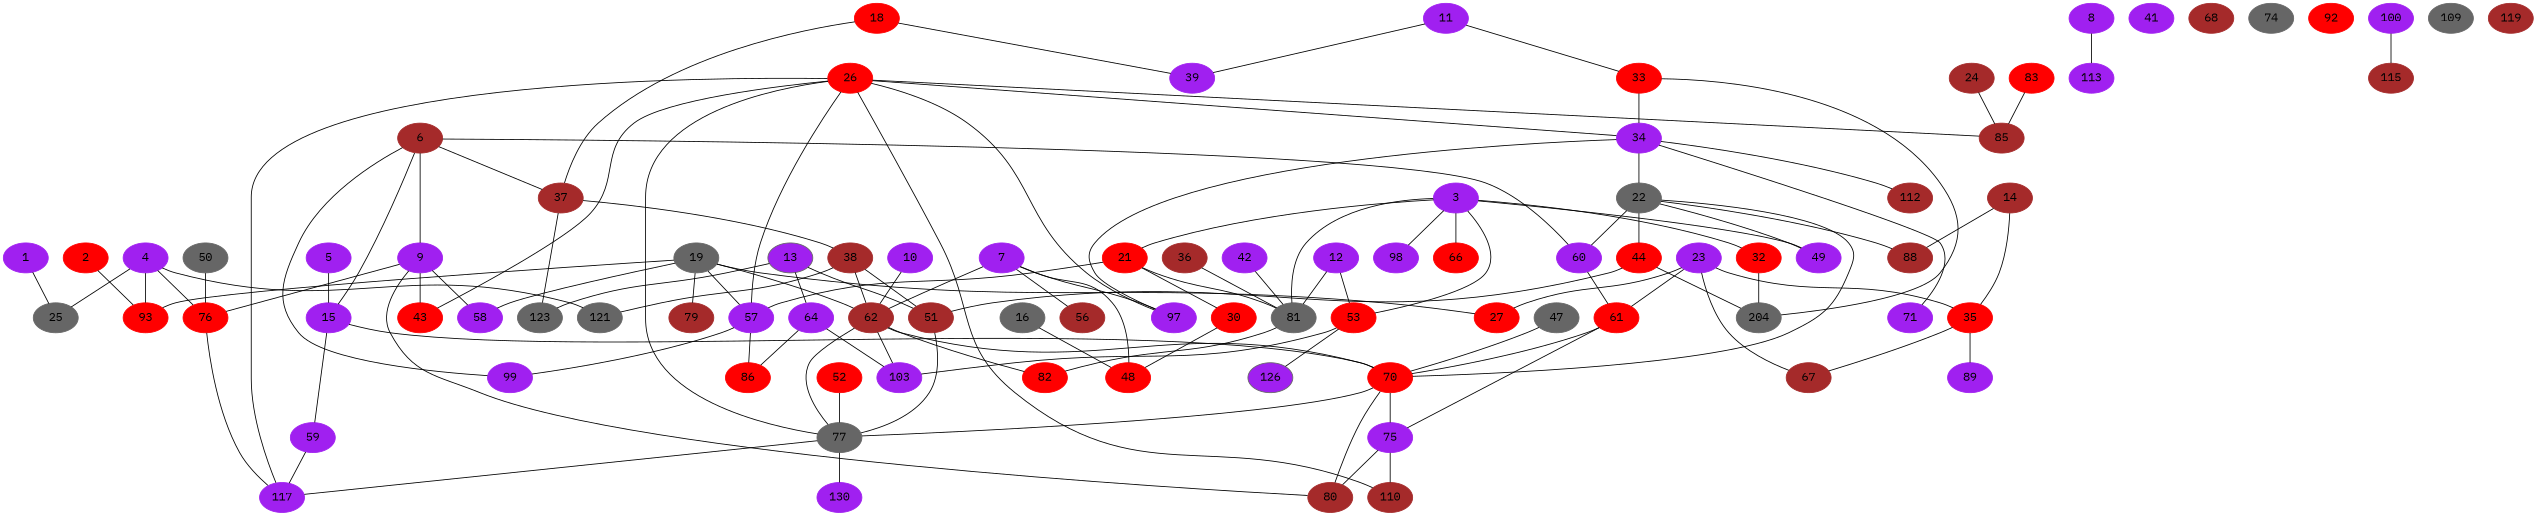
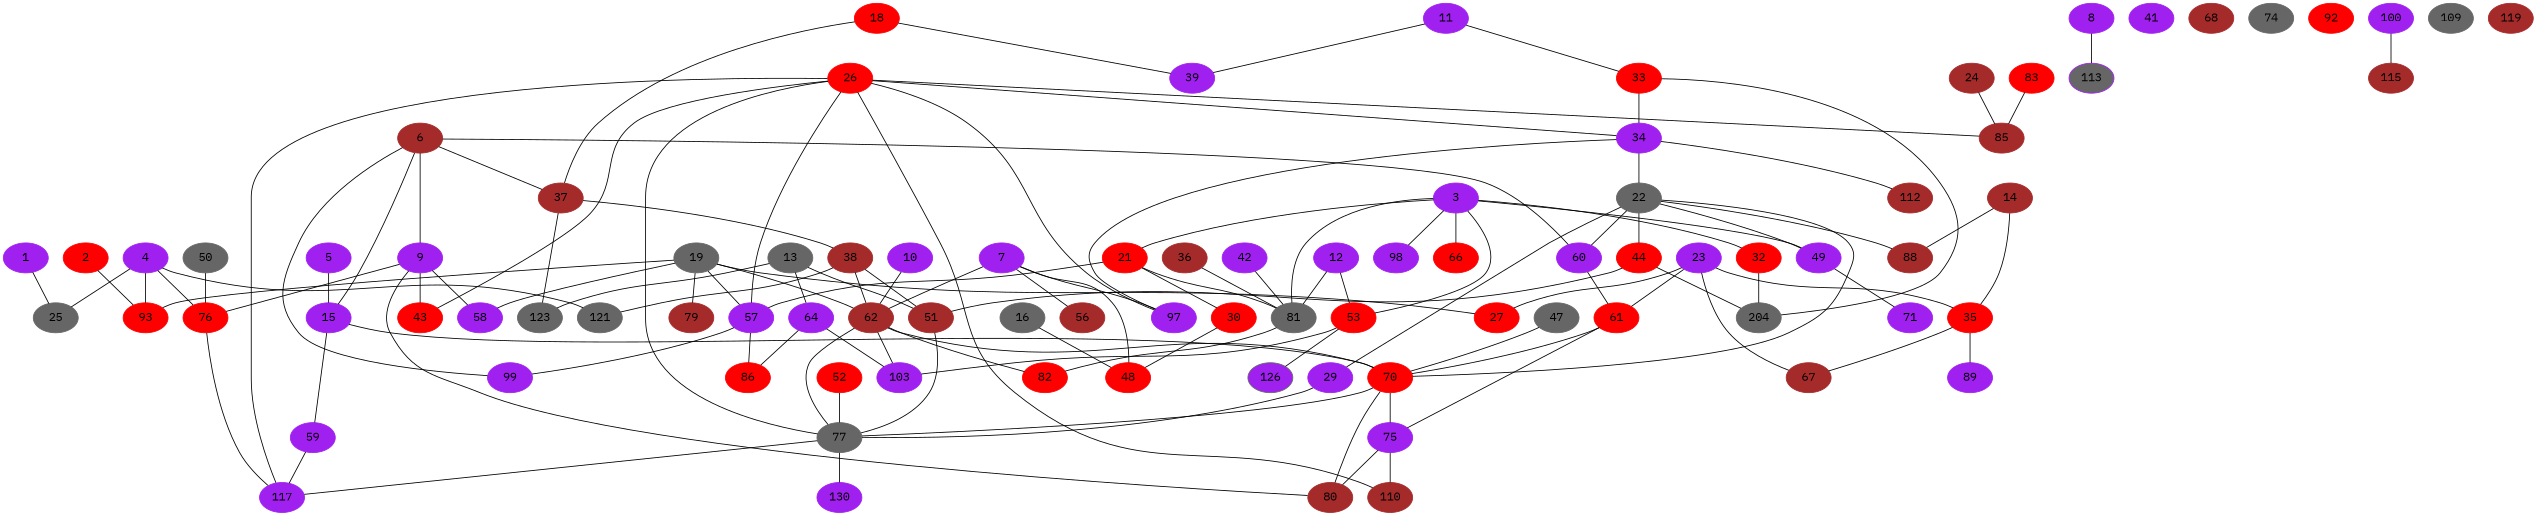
node "113": fillcolor purple -> gray40
edge "34" -- "71": now "49" -- "71"
node "13": fillcolor purple -> gray40
node "29": added
